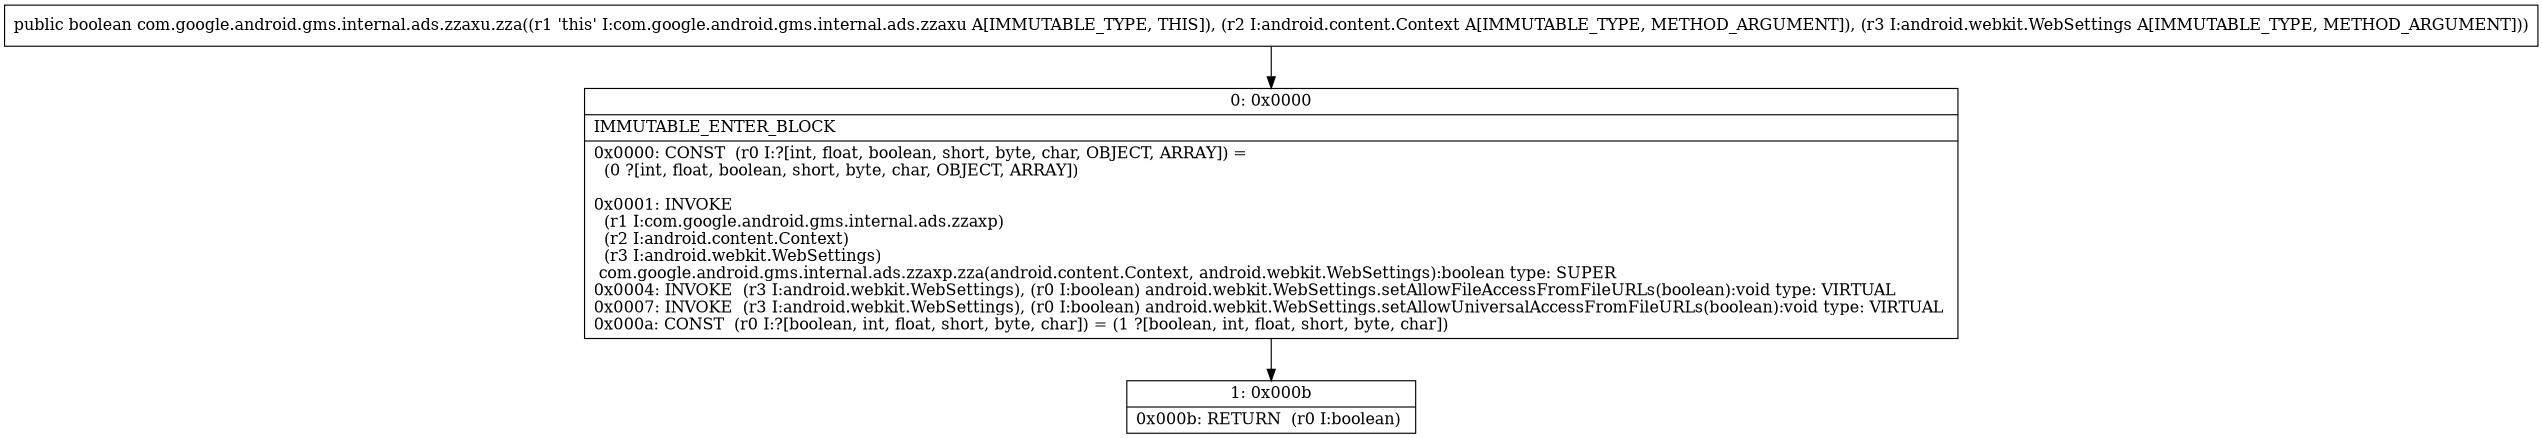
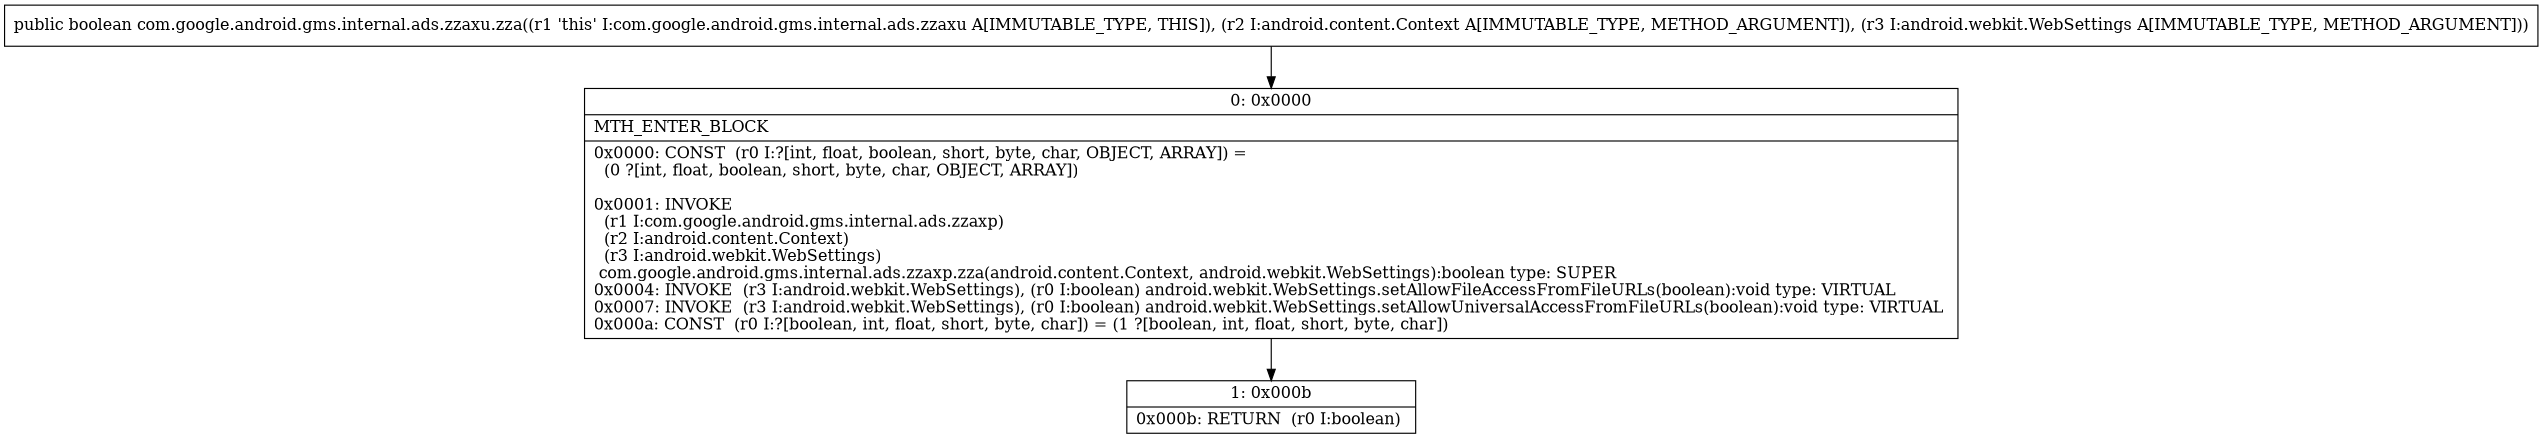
node "0: 0x0000": text "IMMUTABLE_ENTER_BLOCK" -> "MTH_ENTER_BLOCK"
